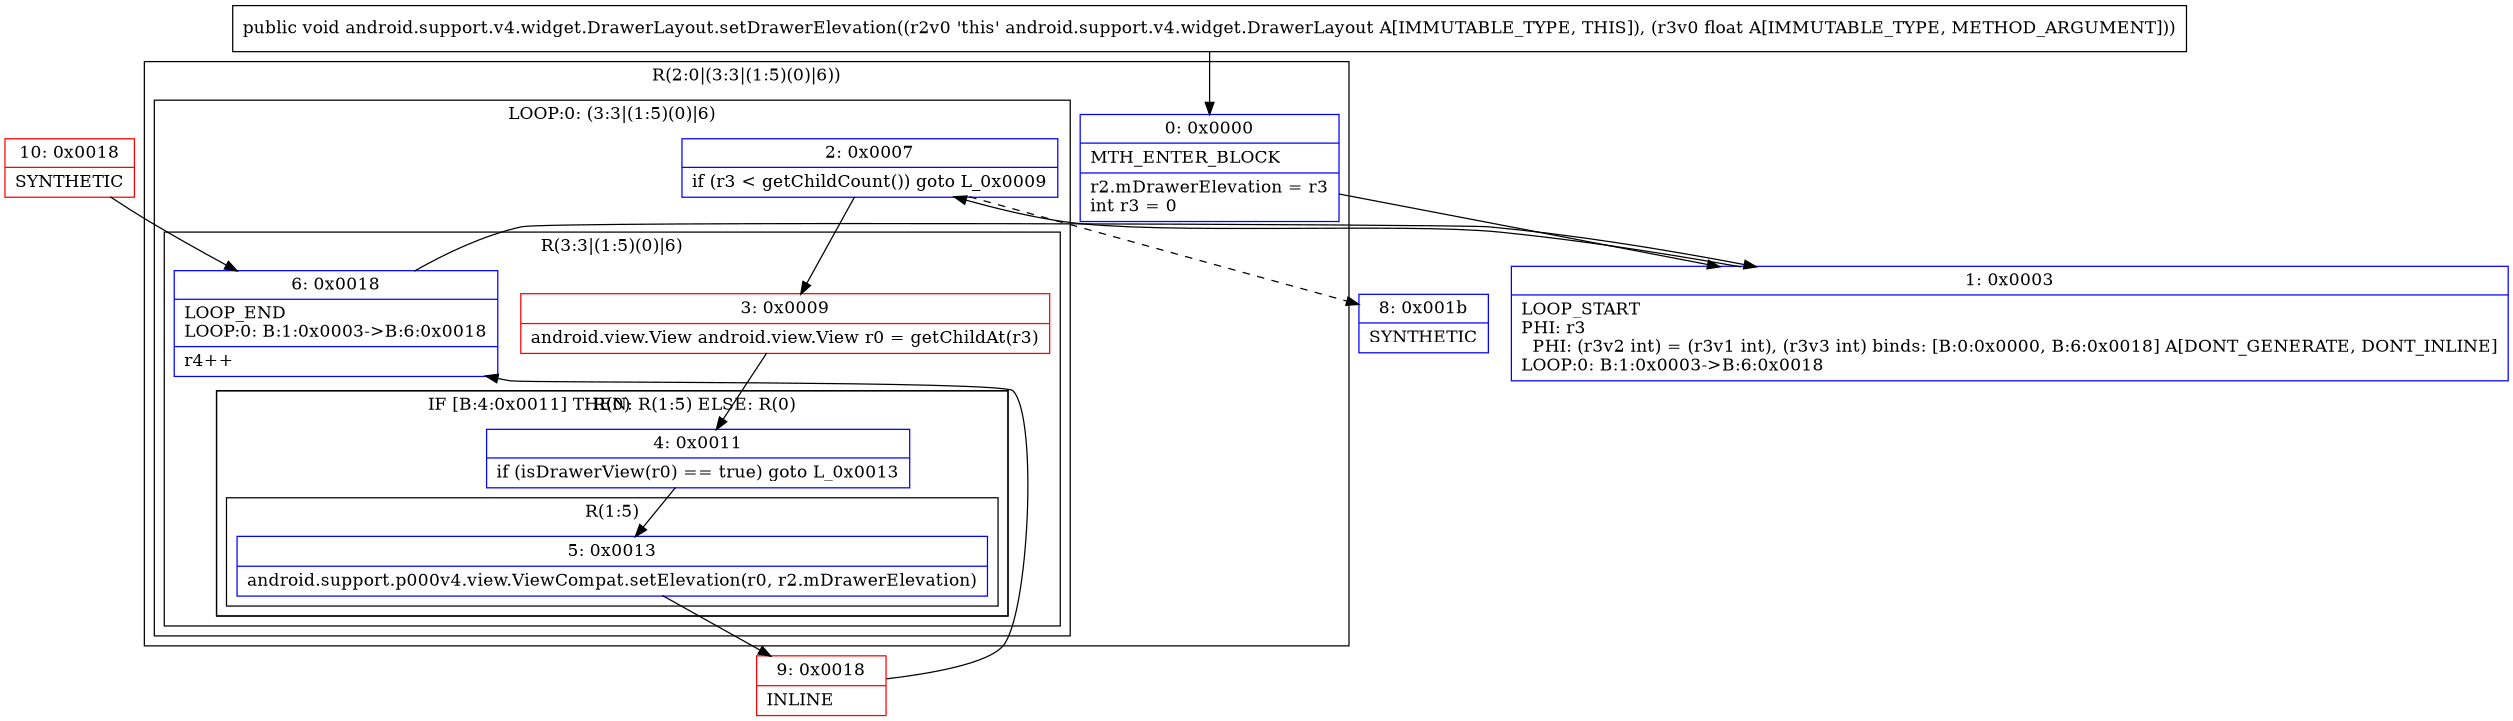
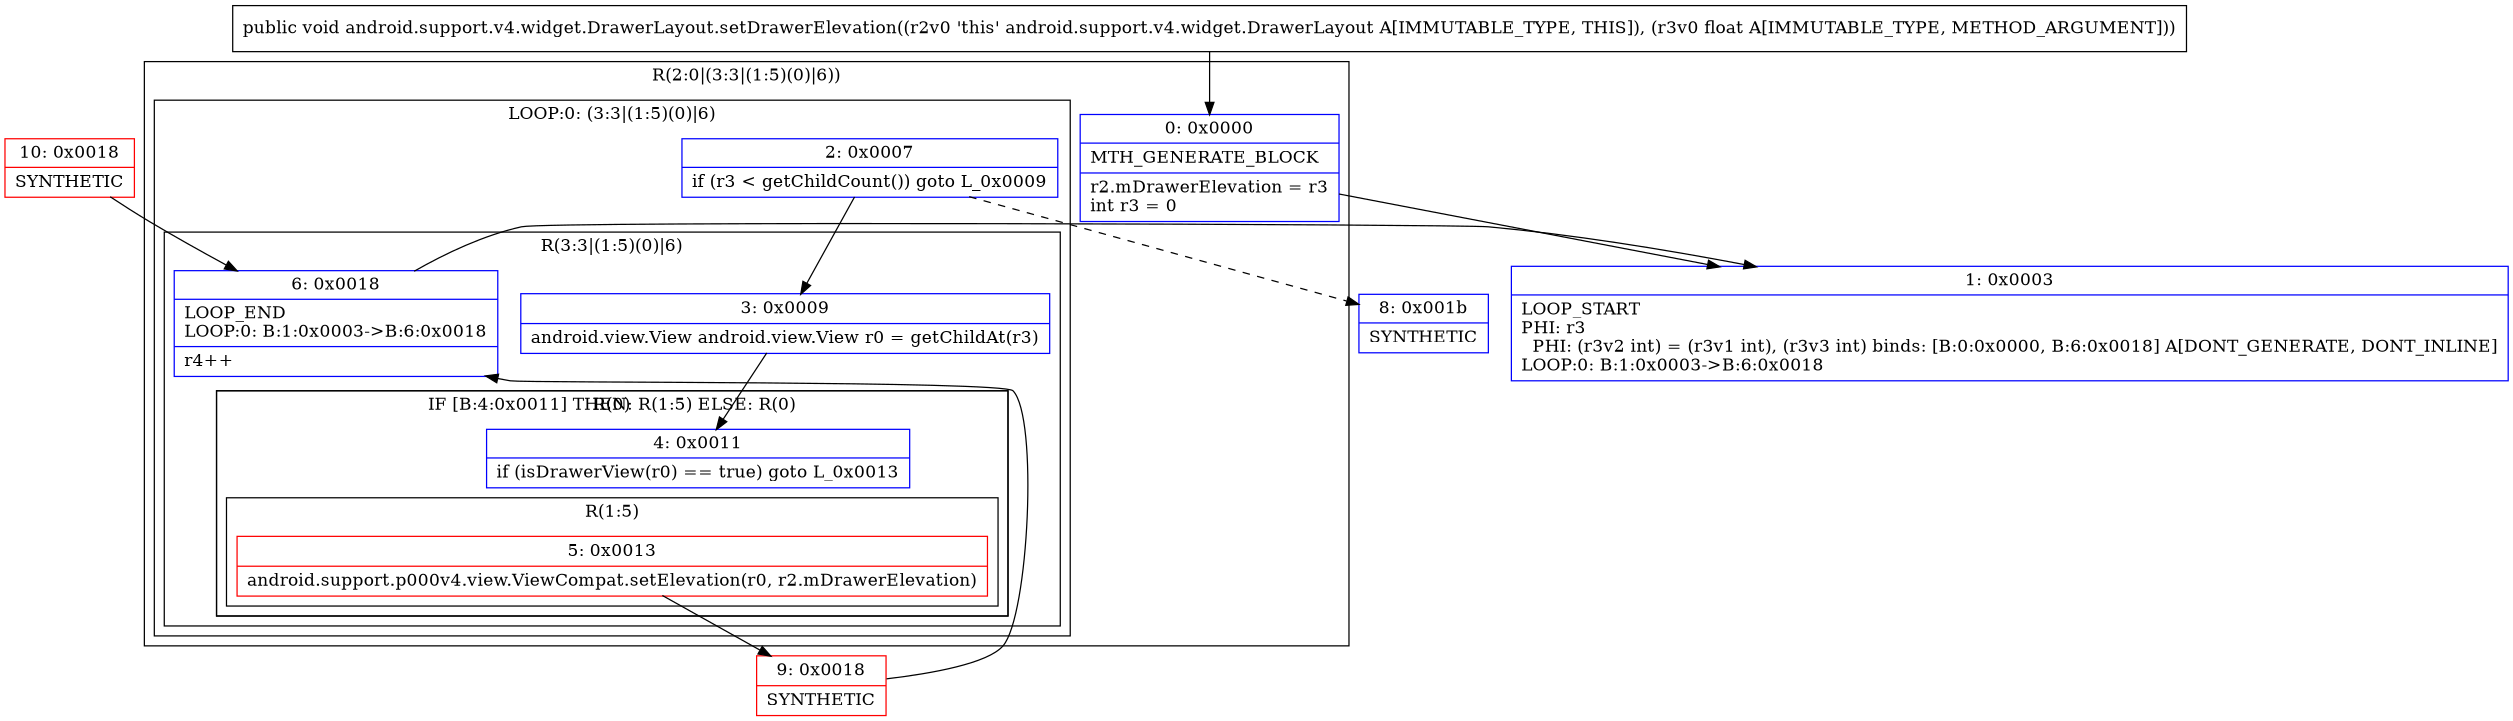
node "0: 0x0000": text "MTH_ENTER_BLOCK" -> "MTH_GENERATE_BLOCK"
edge "1: 0x0003" -> "2: 0x0007": removed
node "3: 0x0009": color red -> blue
edge "4: 0x0011" -> "5: 0x0013": removed
node "5: 0x0013": color blue -> red
node "9: 0x0018": text "INLINE" -> "SYNTHETIC"
